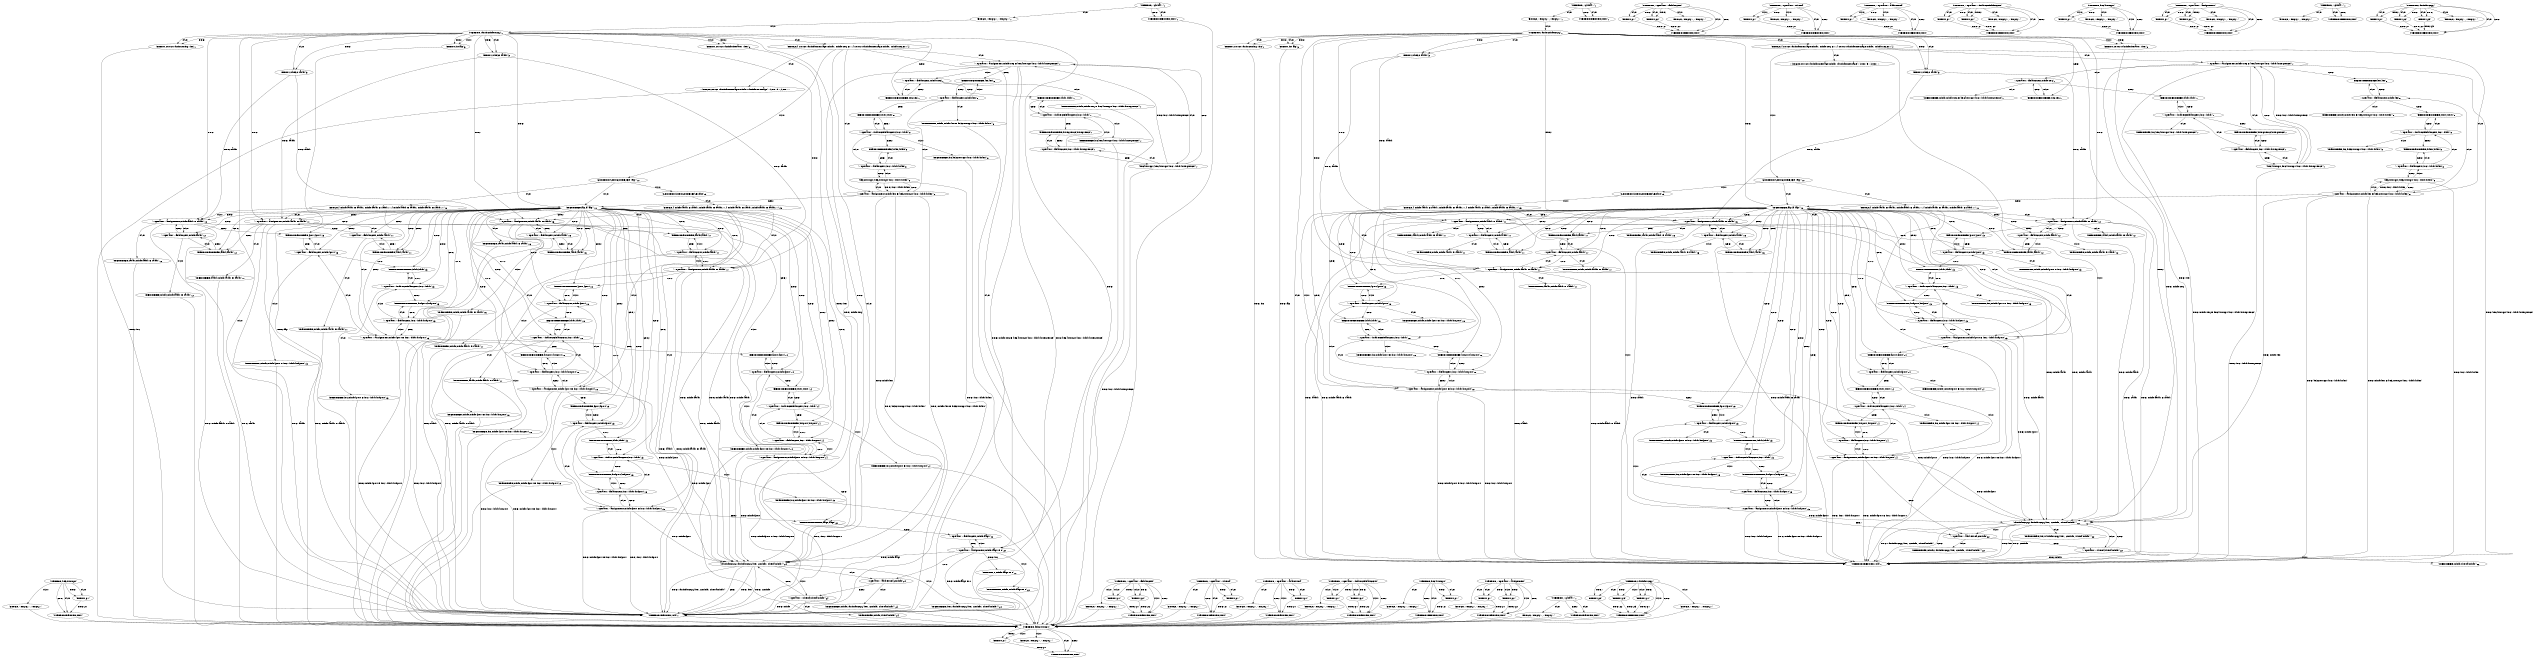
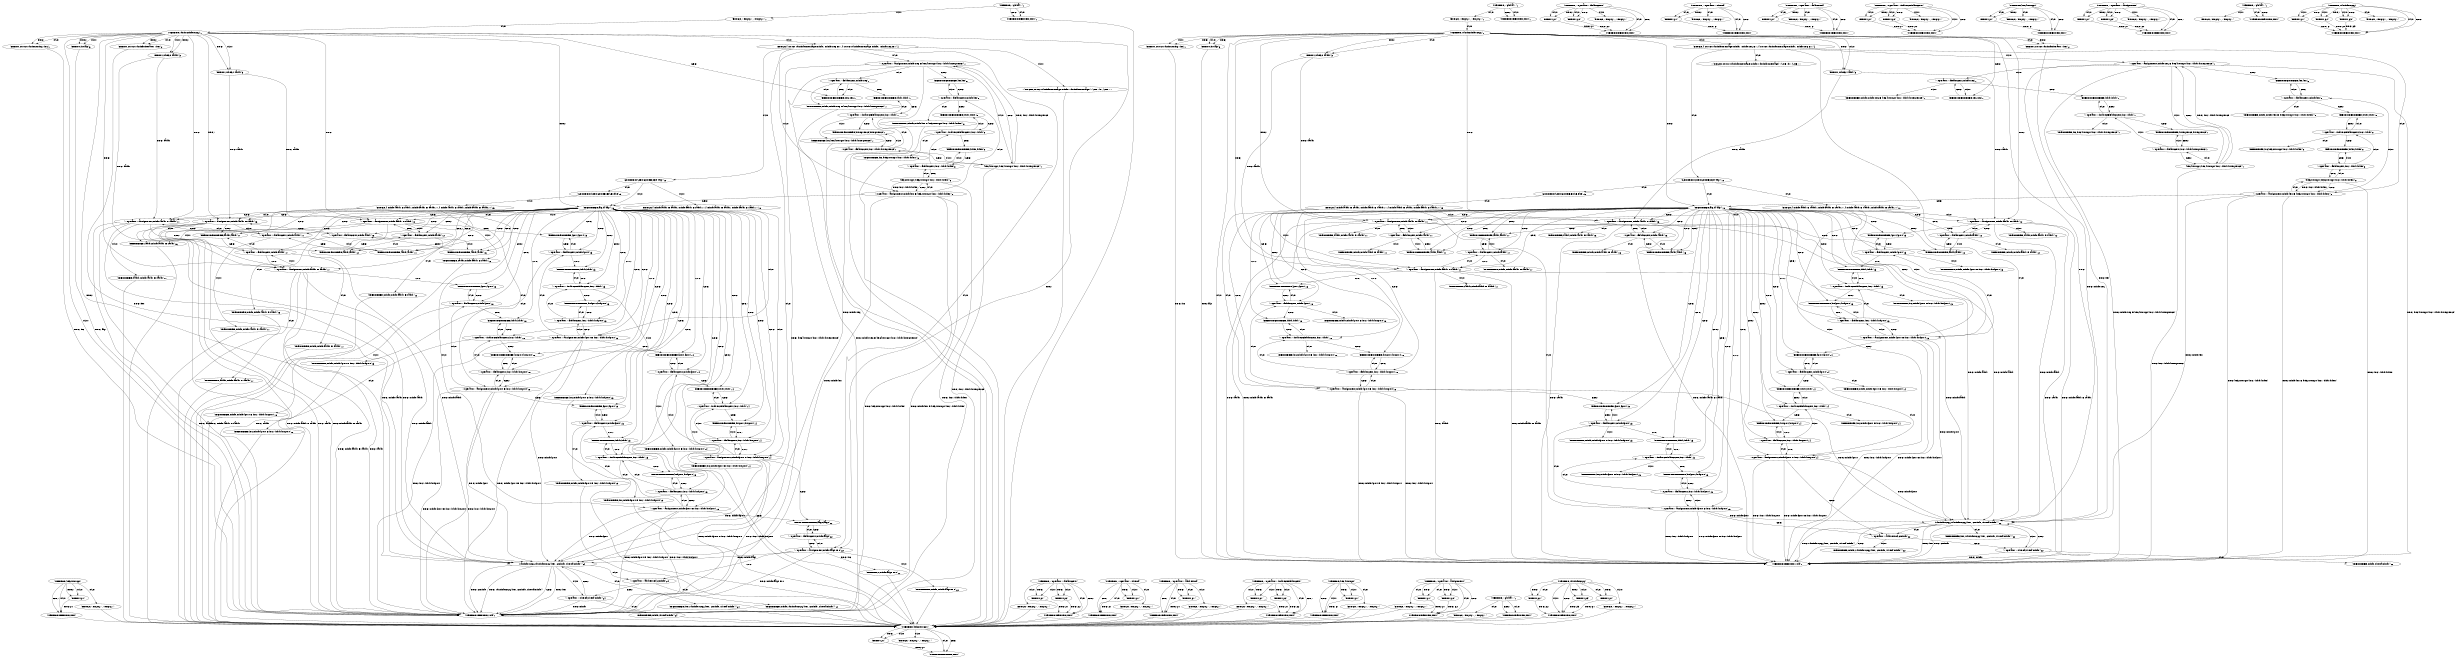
edge "(<operator>.fieldAccess,minfo.flags)" -> "(FIELD_IDENTIFIER,flags,flags)": added, label "AST:"
